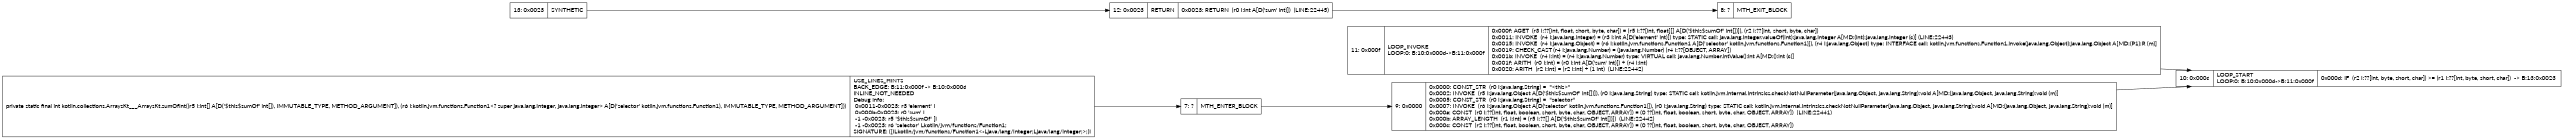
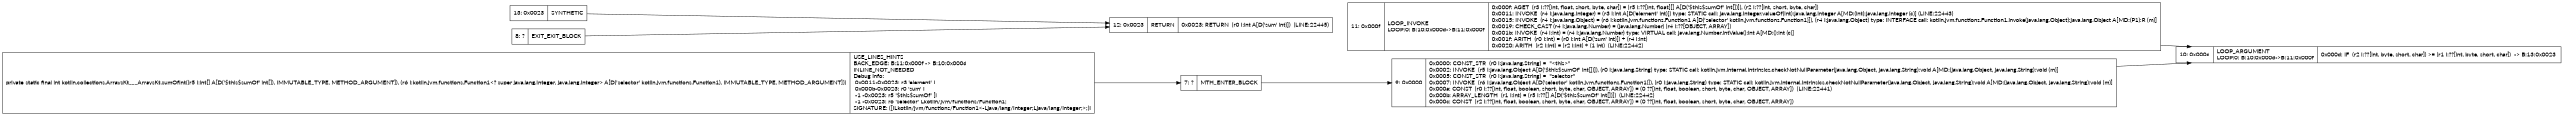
edge "12: 0x0023" -> "8: ?": reversed
node "8: ?": text "MTH_EXIT_BLOCK" -> "EXIT_EXIT_BLOCK"
node "10: 0x000d": text "LOOP_START" -> "LOOP_ARGUMENT"
